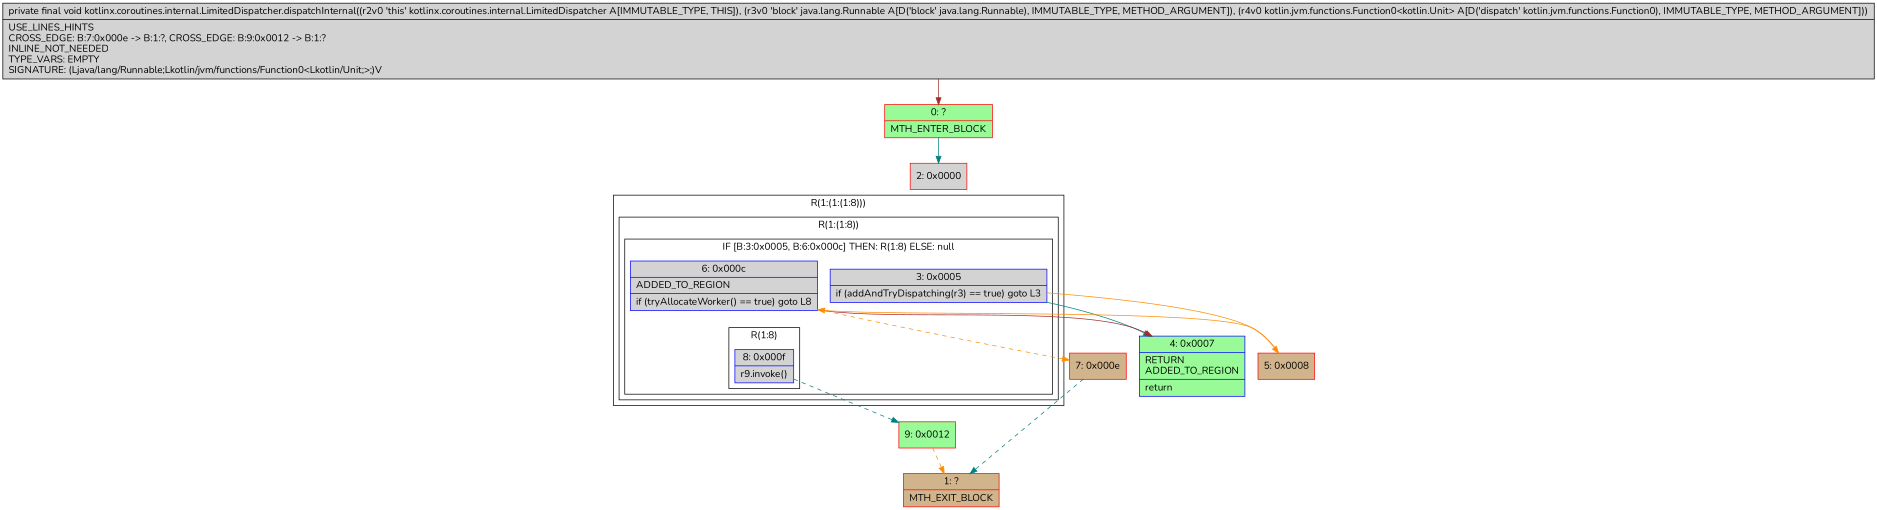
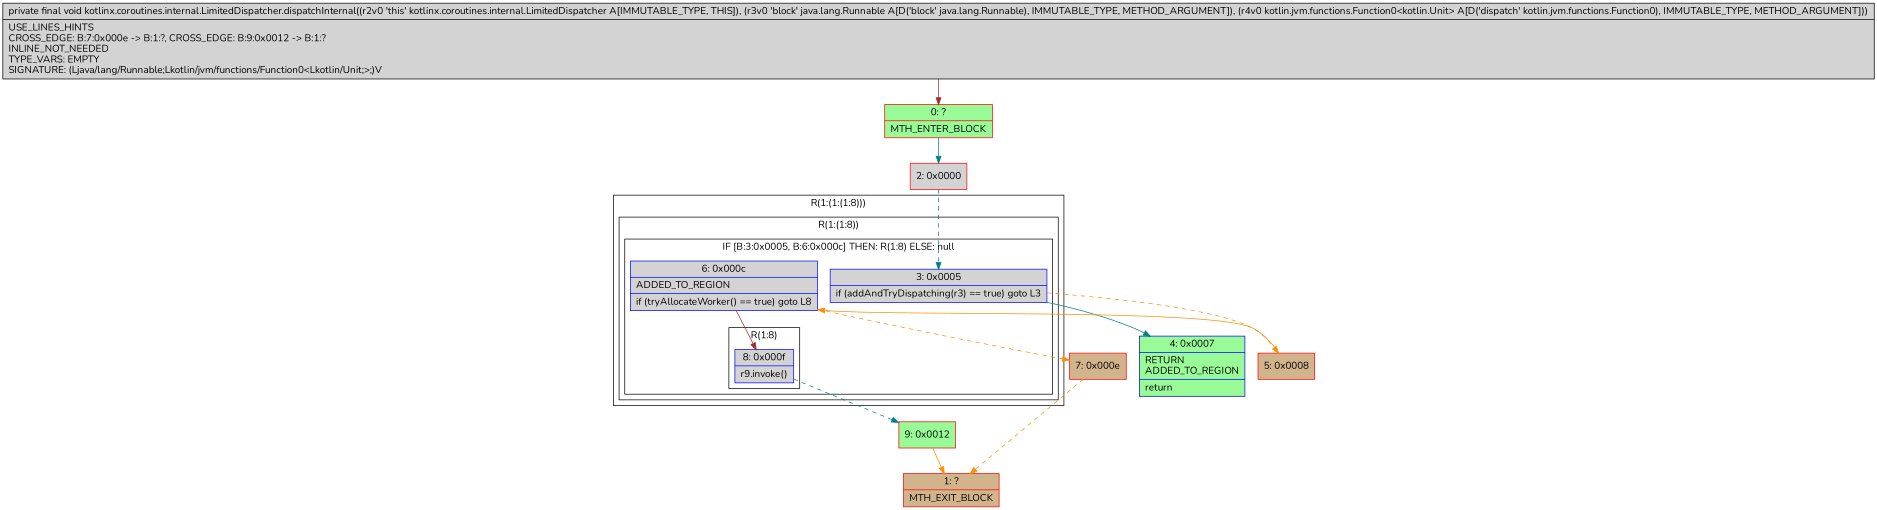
edge "2: 0x0000" -> "3: 0x0005": added
edge "3: 0x0005" -> "5: 0x0008": style solid -> dashed
edge "6: 0x000c" -> "4: 0x0007": now "6: 0x000c" -> "8: 0x000f"
edge "7: 0x000e" -> "1: ?": color teal -> darkorange
edge "9: 0x0012" -> "1: ?": style dashed -> solid
